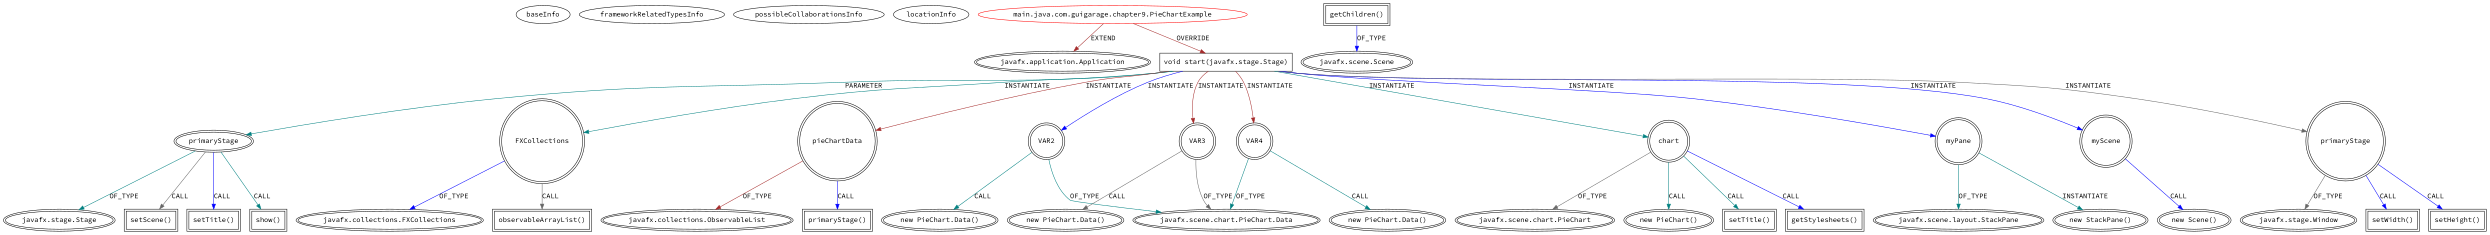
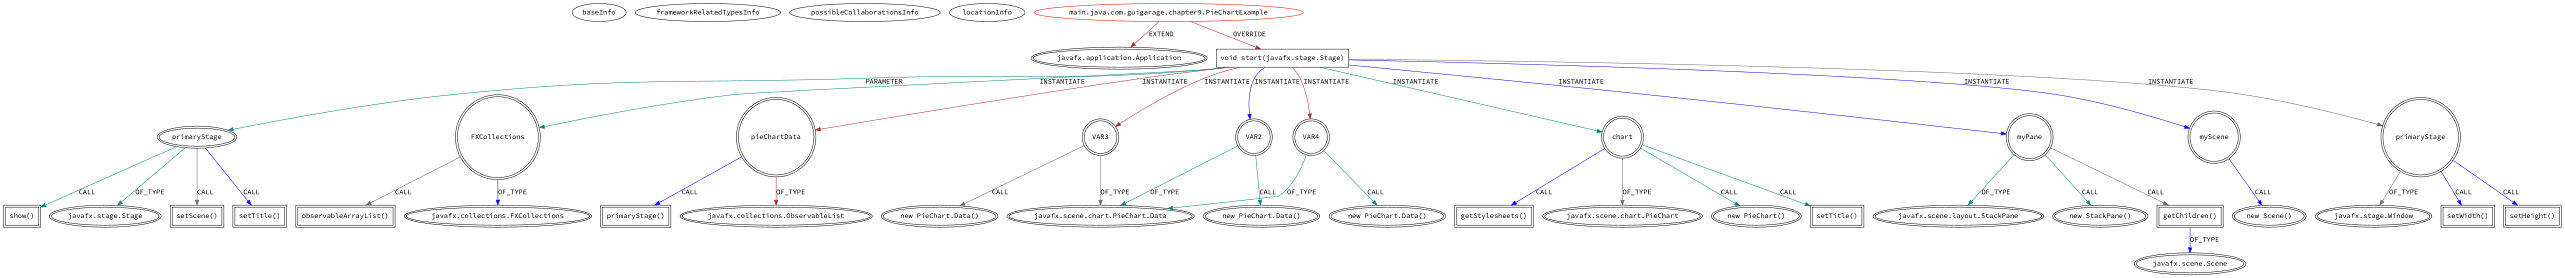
edge "myPane" -> "getChildren()": added, label "CALL"
edge "myPane" -> "new StackPane()": label "INSTANTIATE" -> "CALL"
